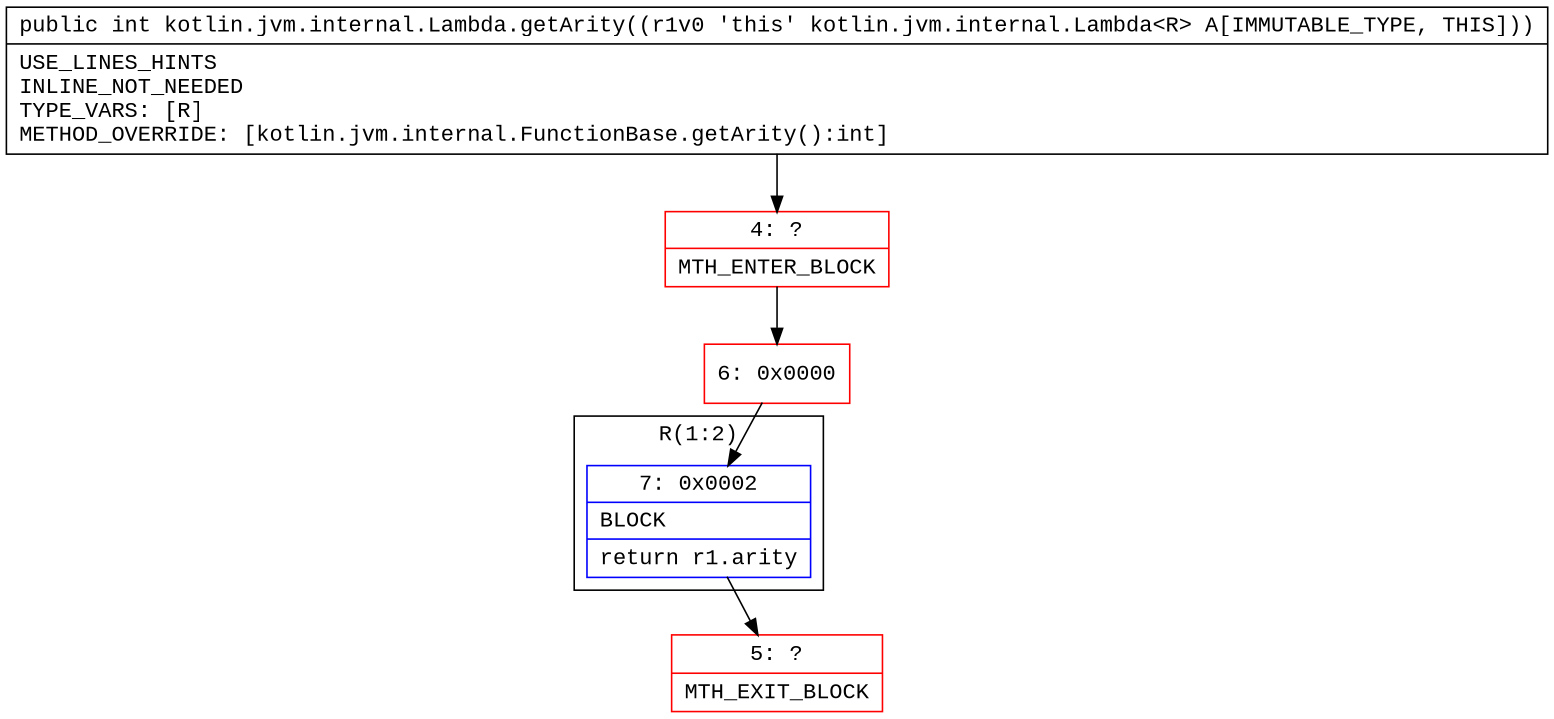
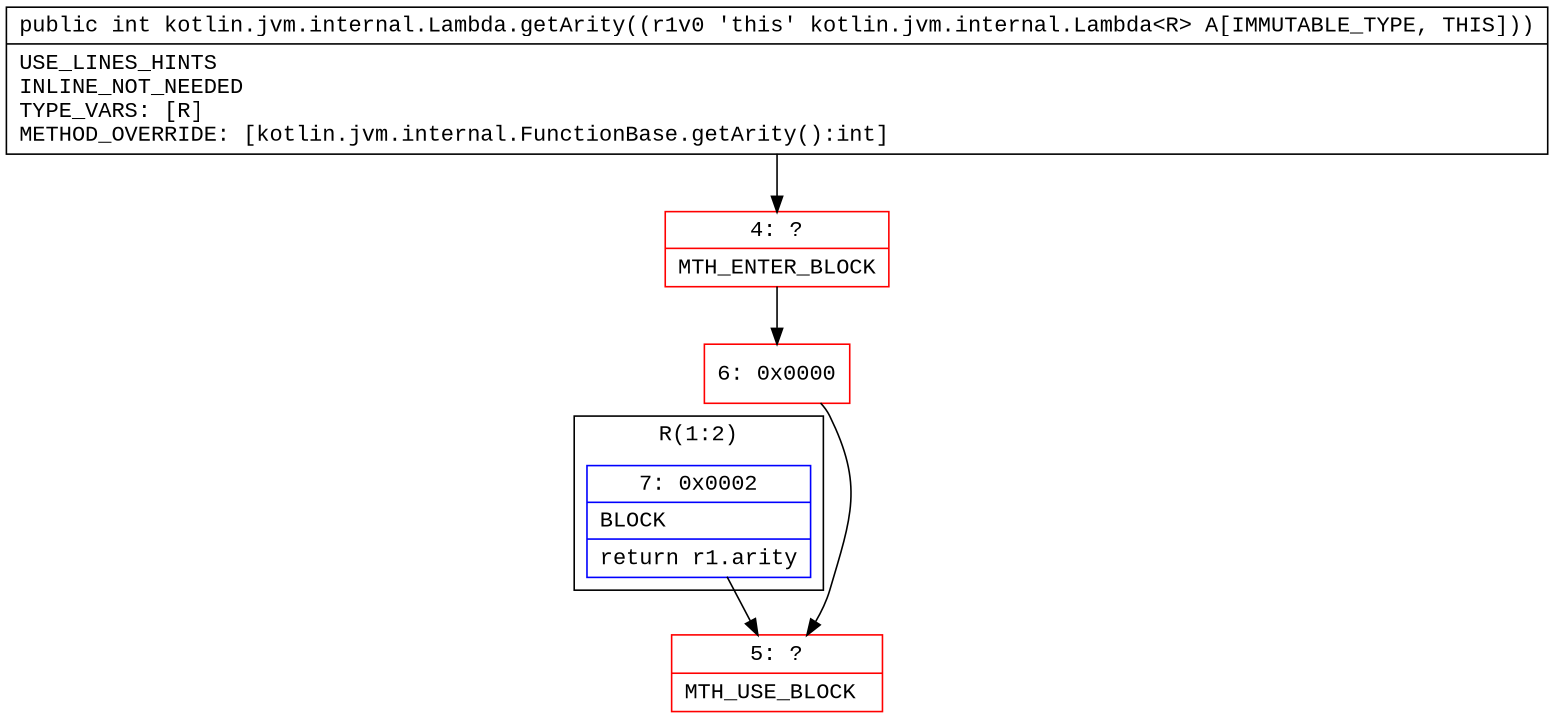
edge "6: 0x0000" -> "7: 0x0002": now "6: 0x0000" -> "5: ?"
node "5: ?": text "MTH_EXIT_BLOCK" -> "MTH_USE_BLOCK"
